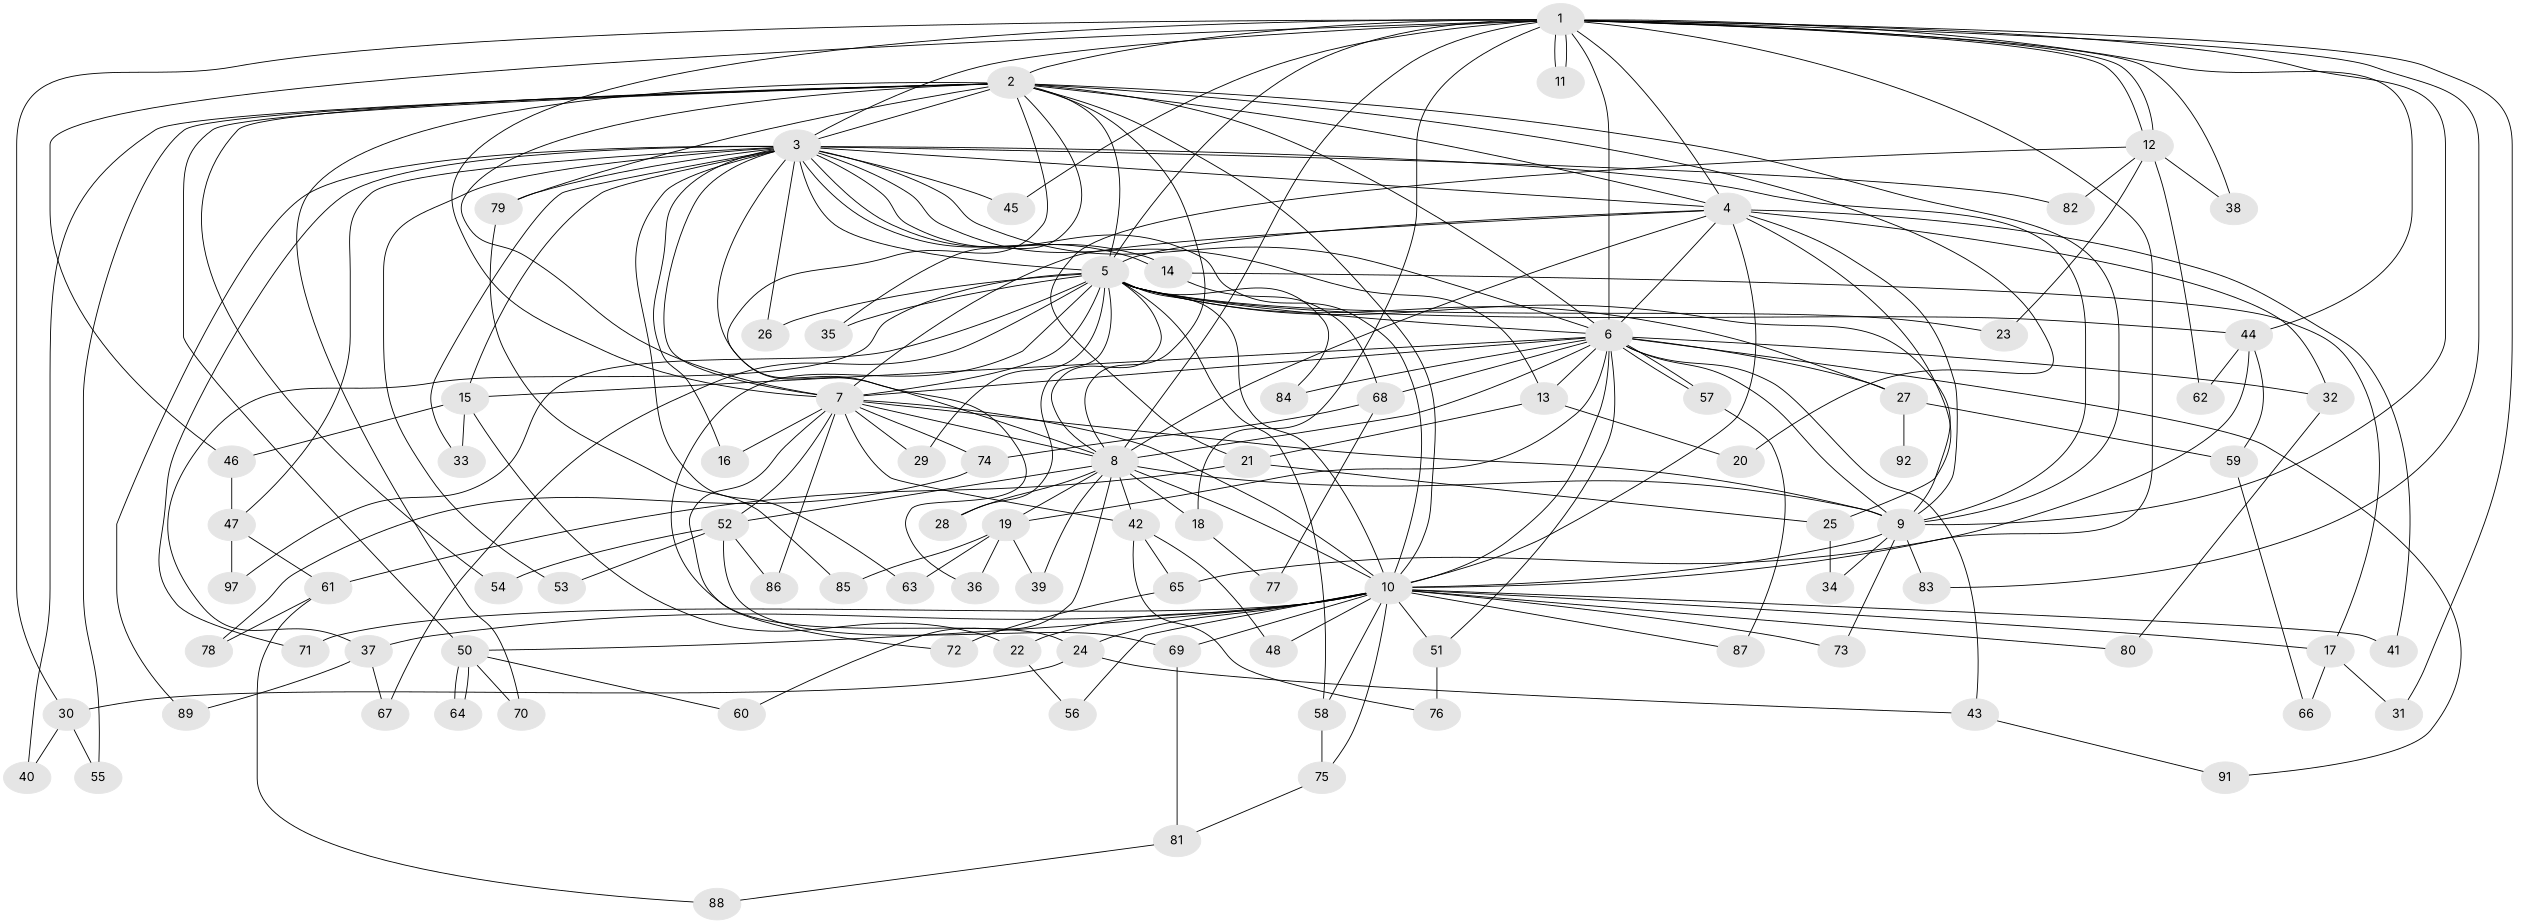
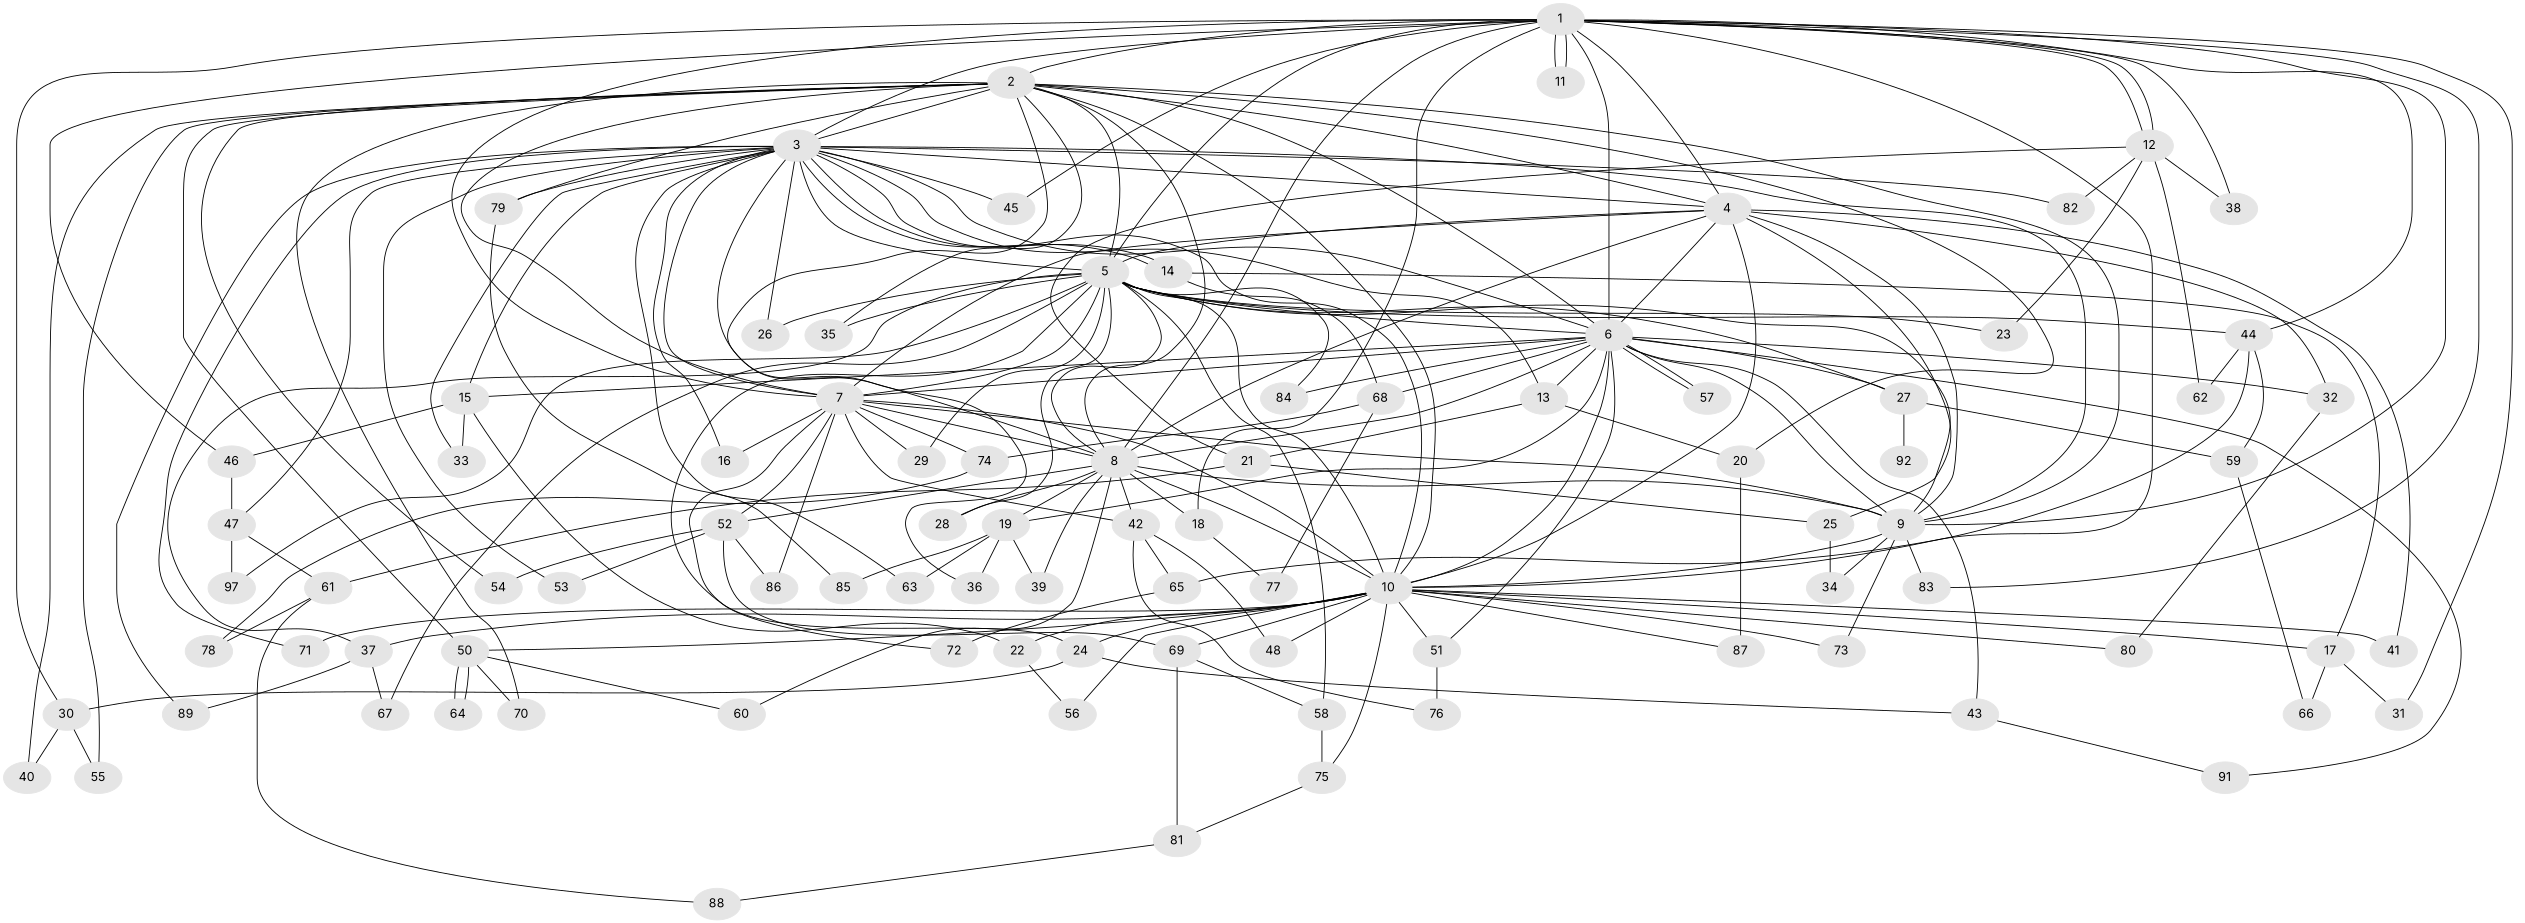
edge "57" -- "87": now "20" -- "87"
edge "10" -- "58": now "69" -- "58"
